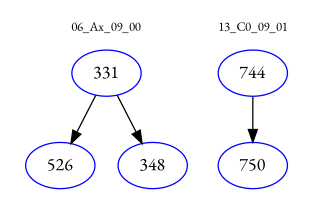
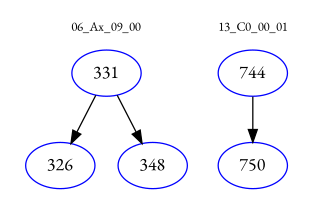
cluster "13_C0_09_01": label "13_C0_09_01" -> "13_C0_00_01"
node "526": label "526" -> "326"
